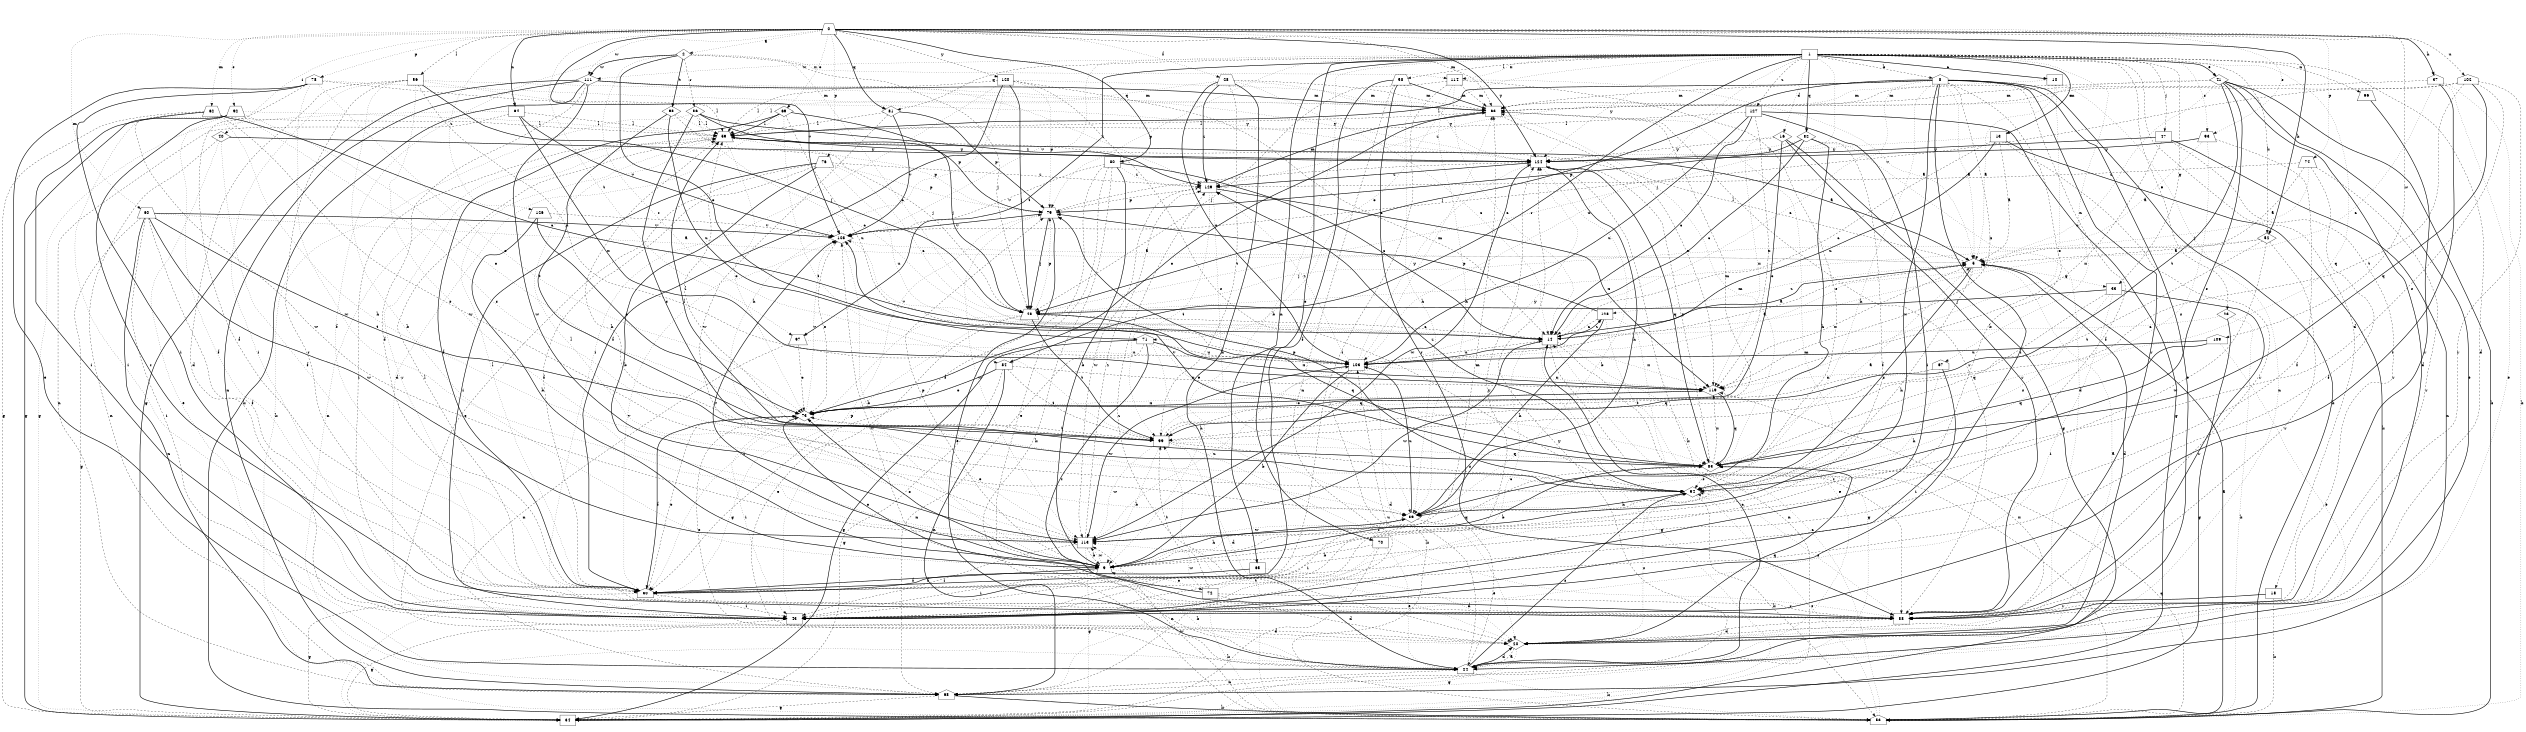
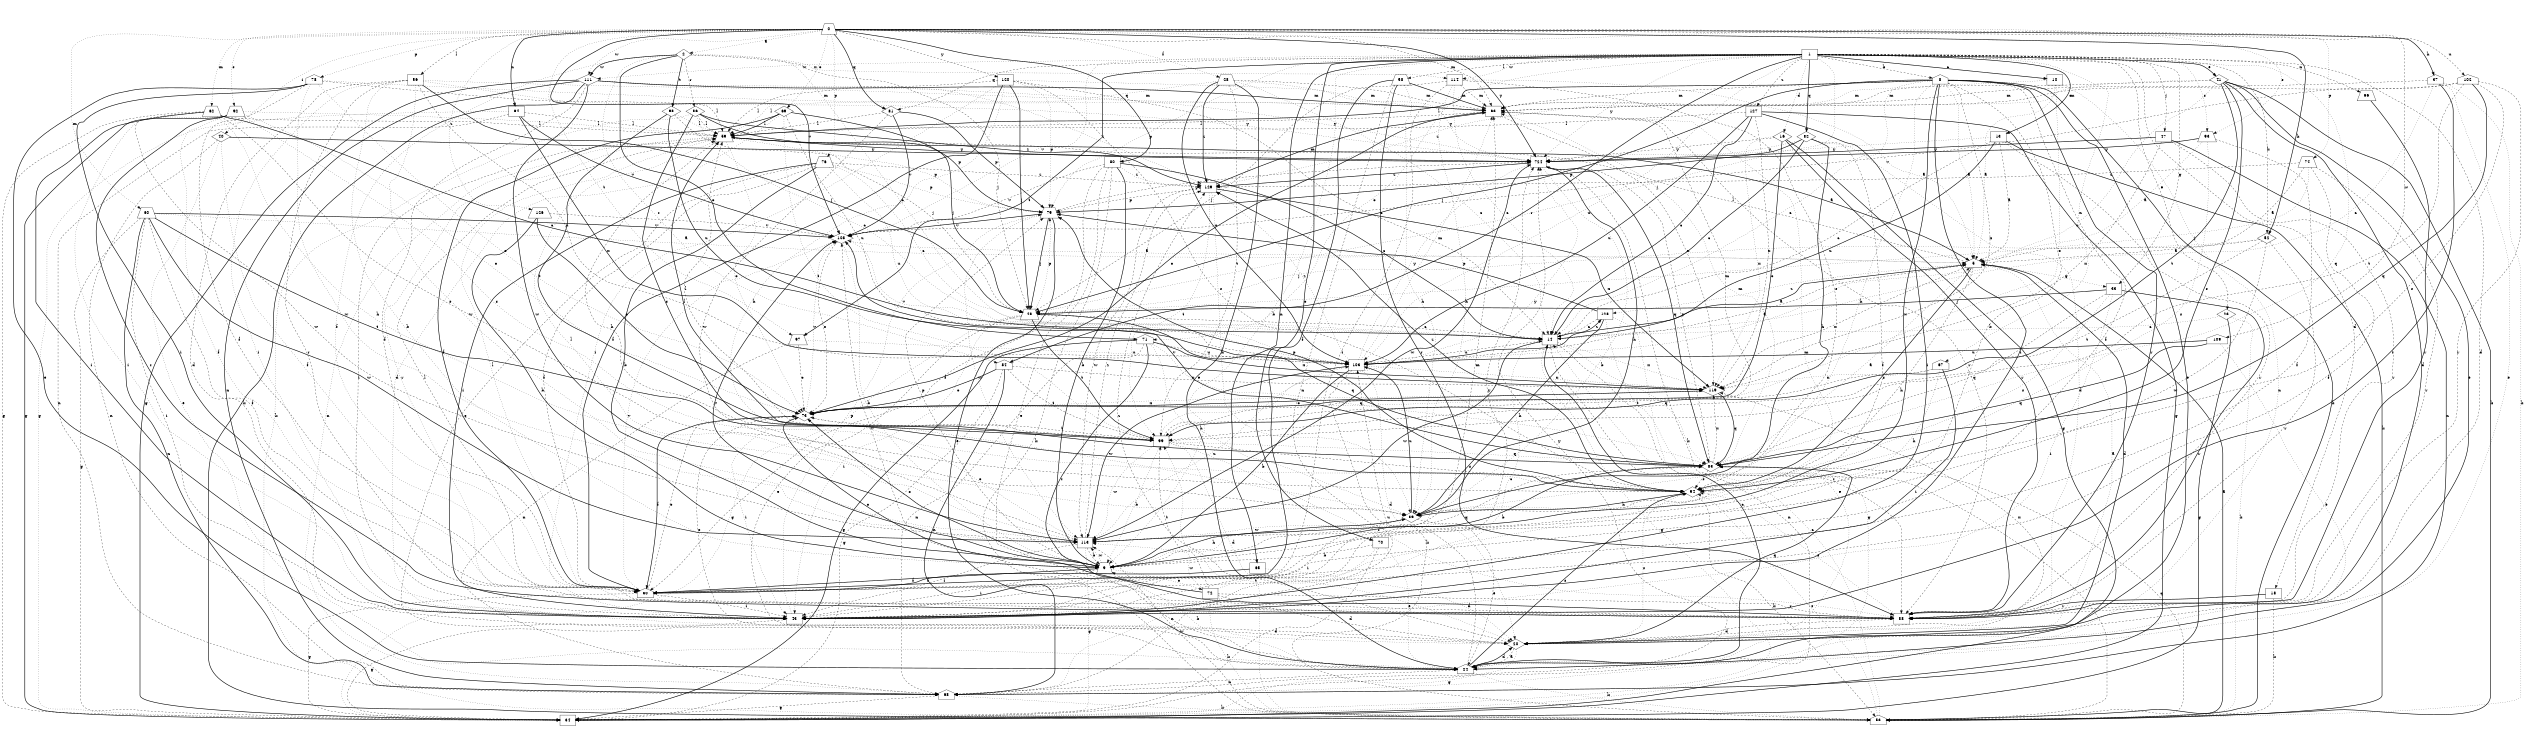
edge "1" -> "114": label "x" -> "w"
node "124": label "124" -> "724"
edge "48" -> "30": now "48" -> "43"
edge "68" -> "53": style bold -> dotted
